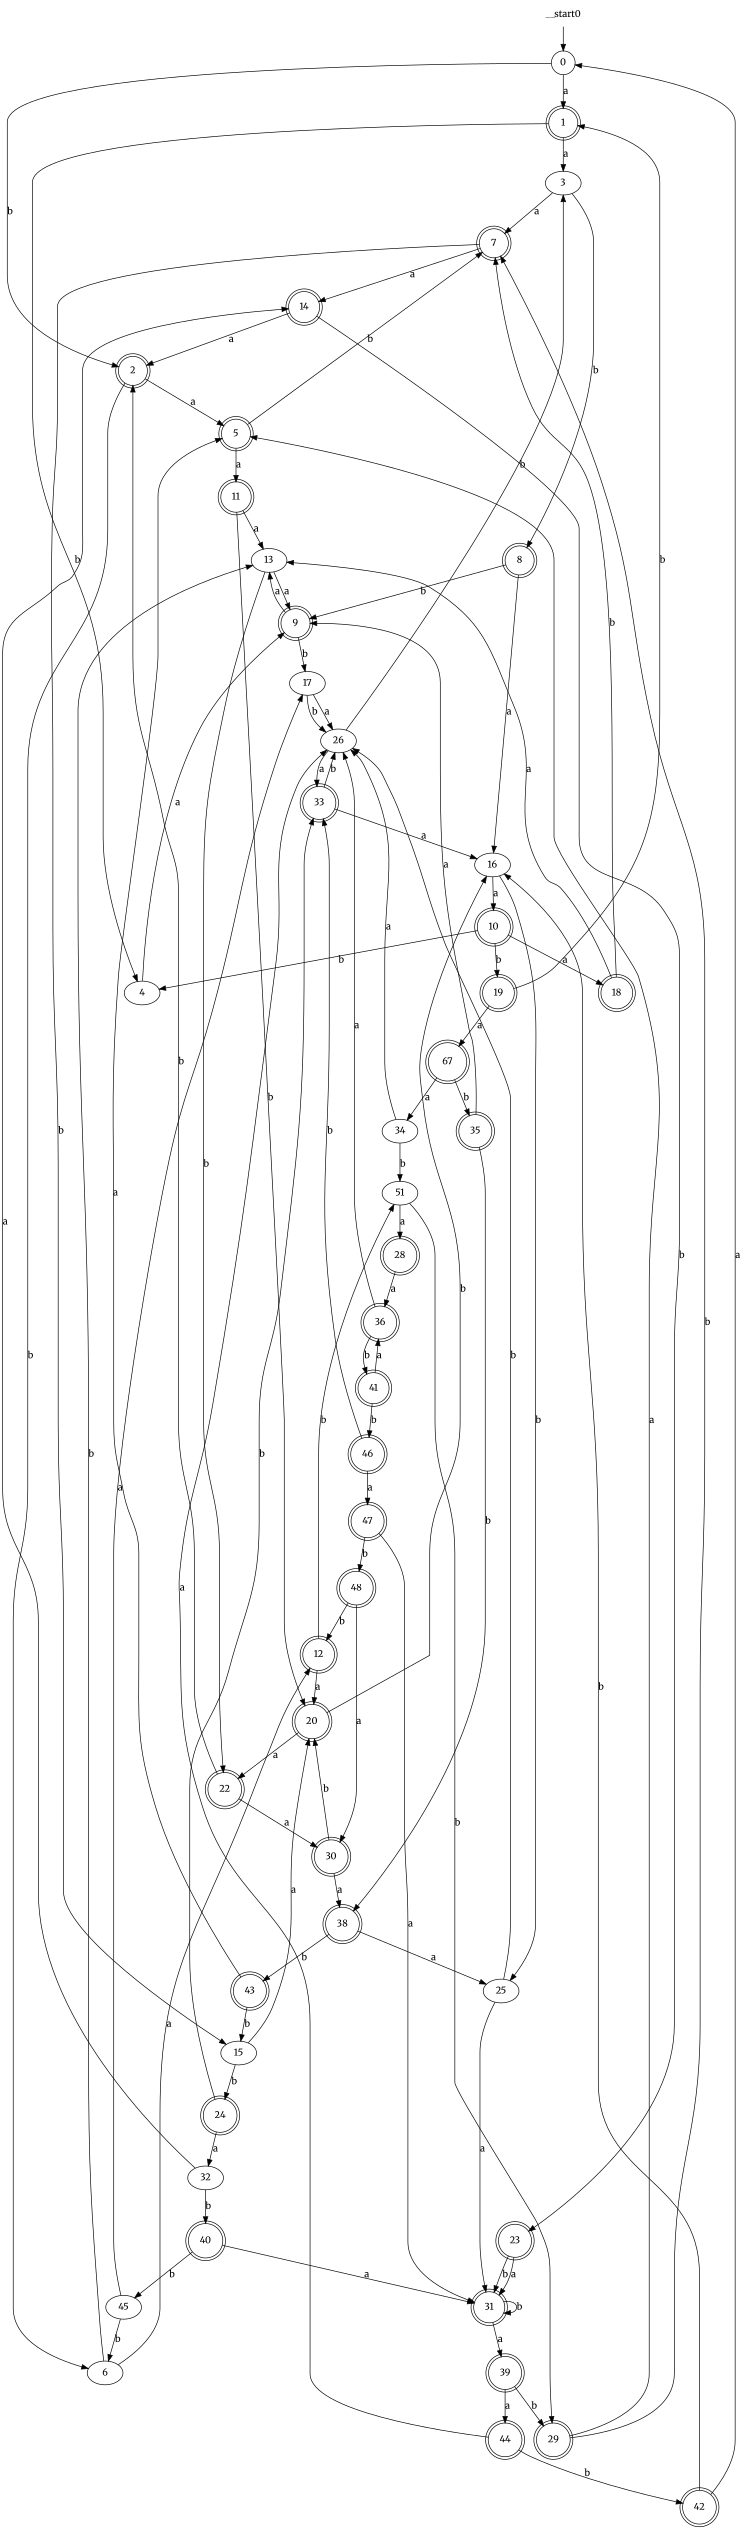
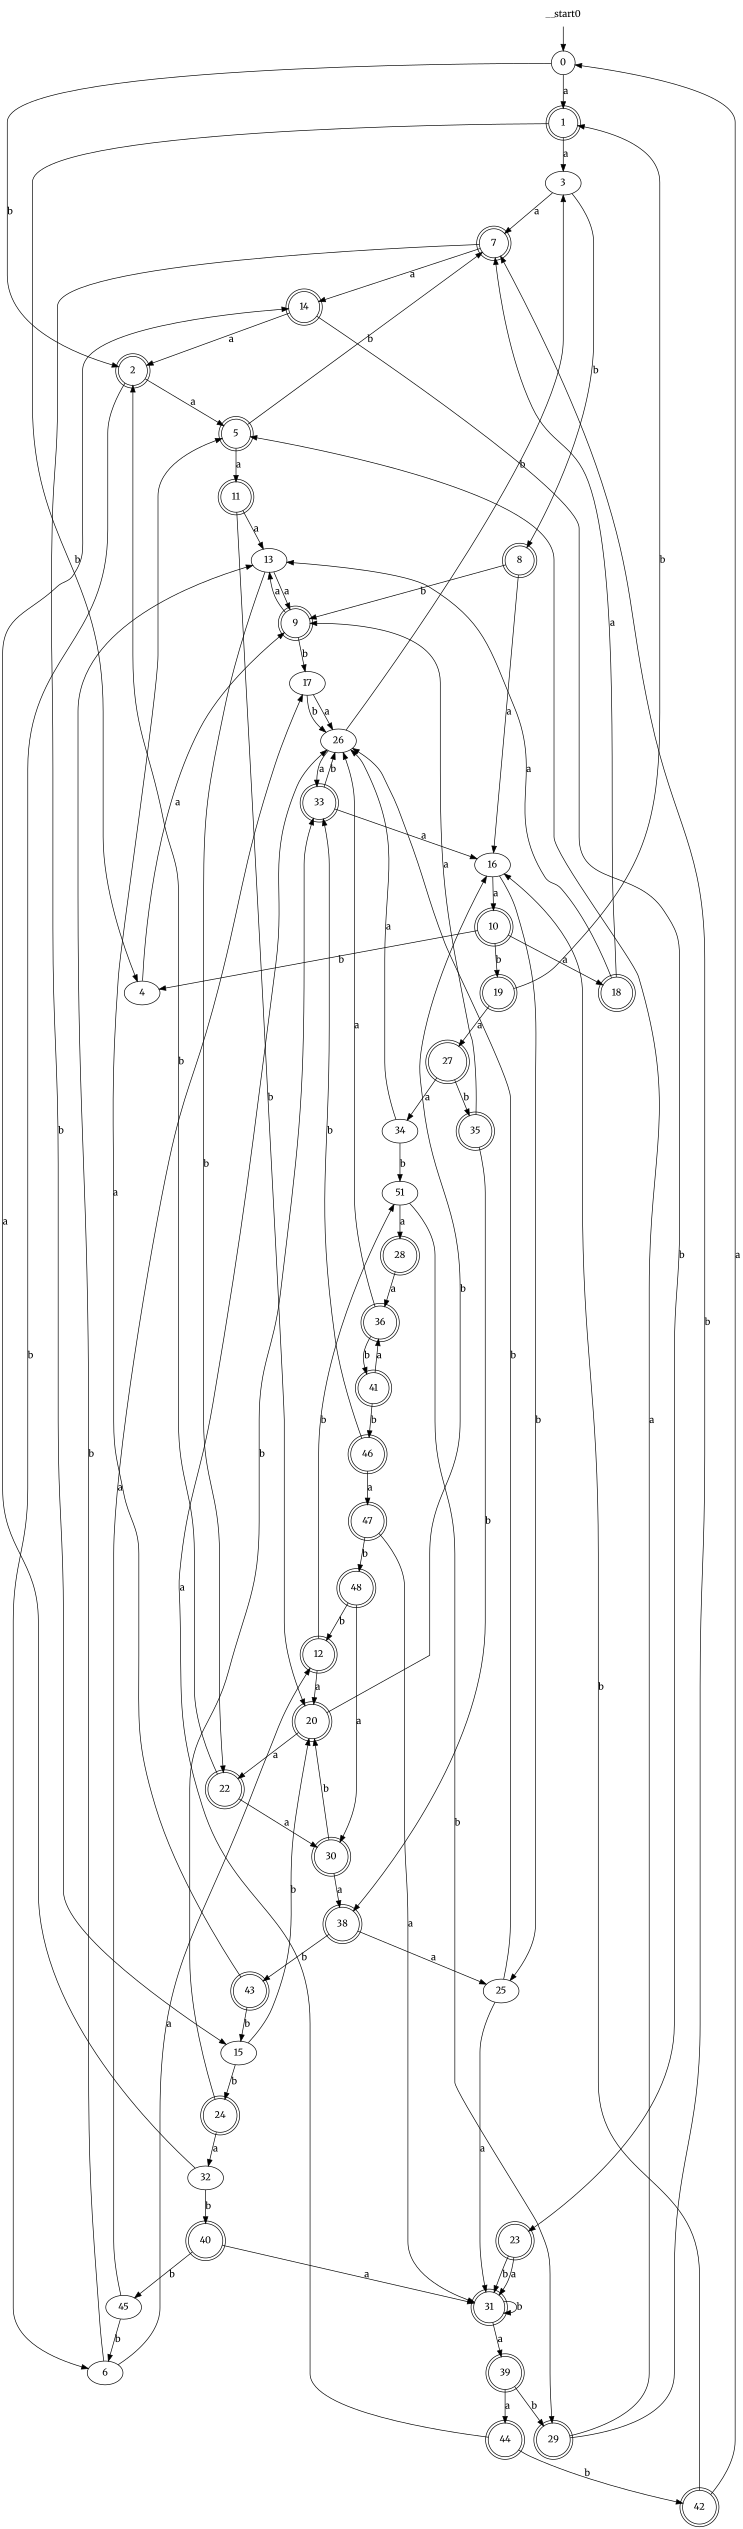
edge "18" -> "7": label "b" -> "a"
node "67": label "67" -> "27"
edge "15" -> "20": label "a" -> "b"
